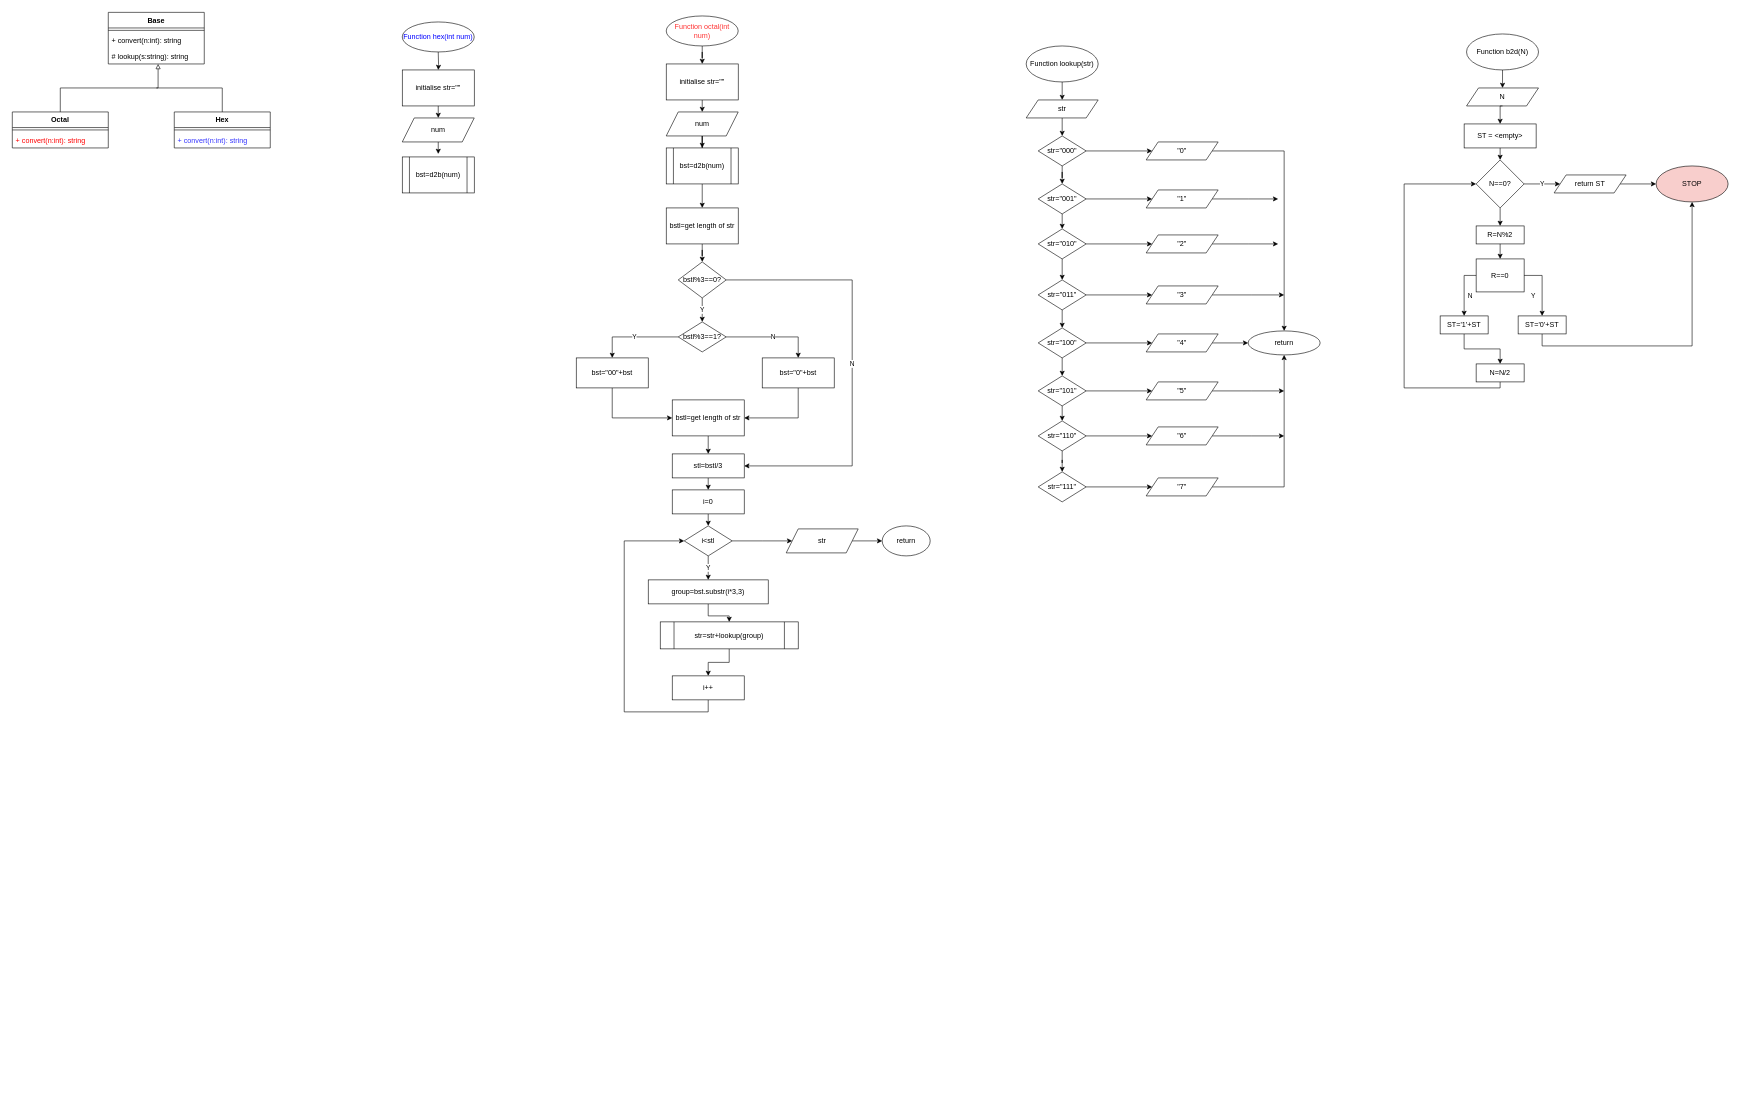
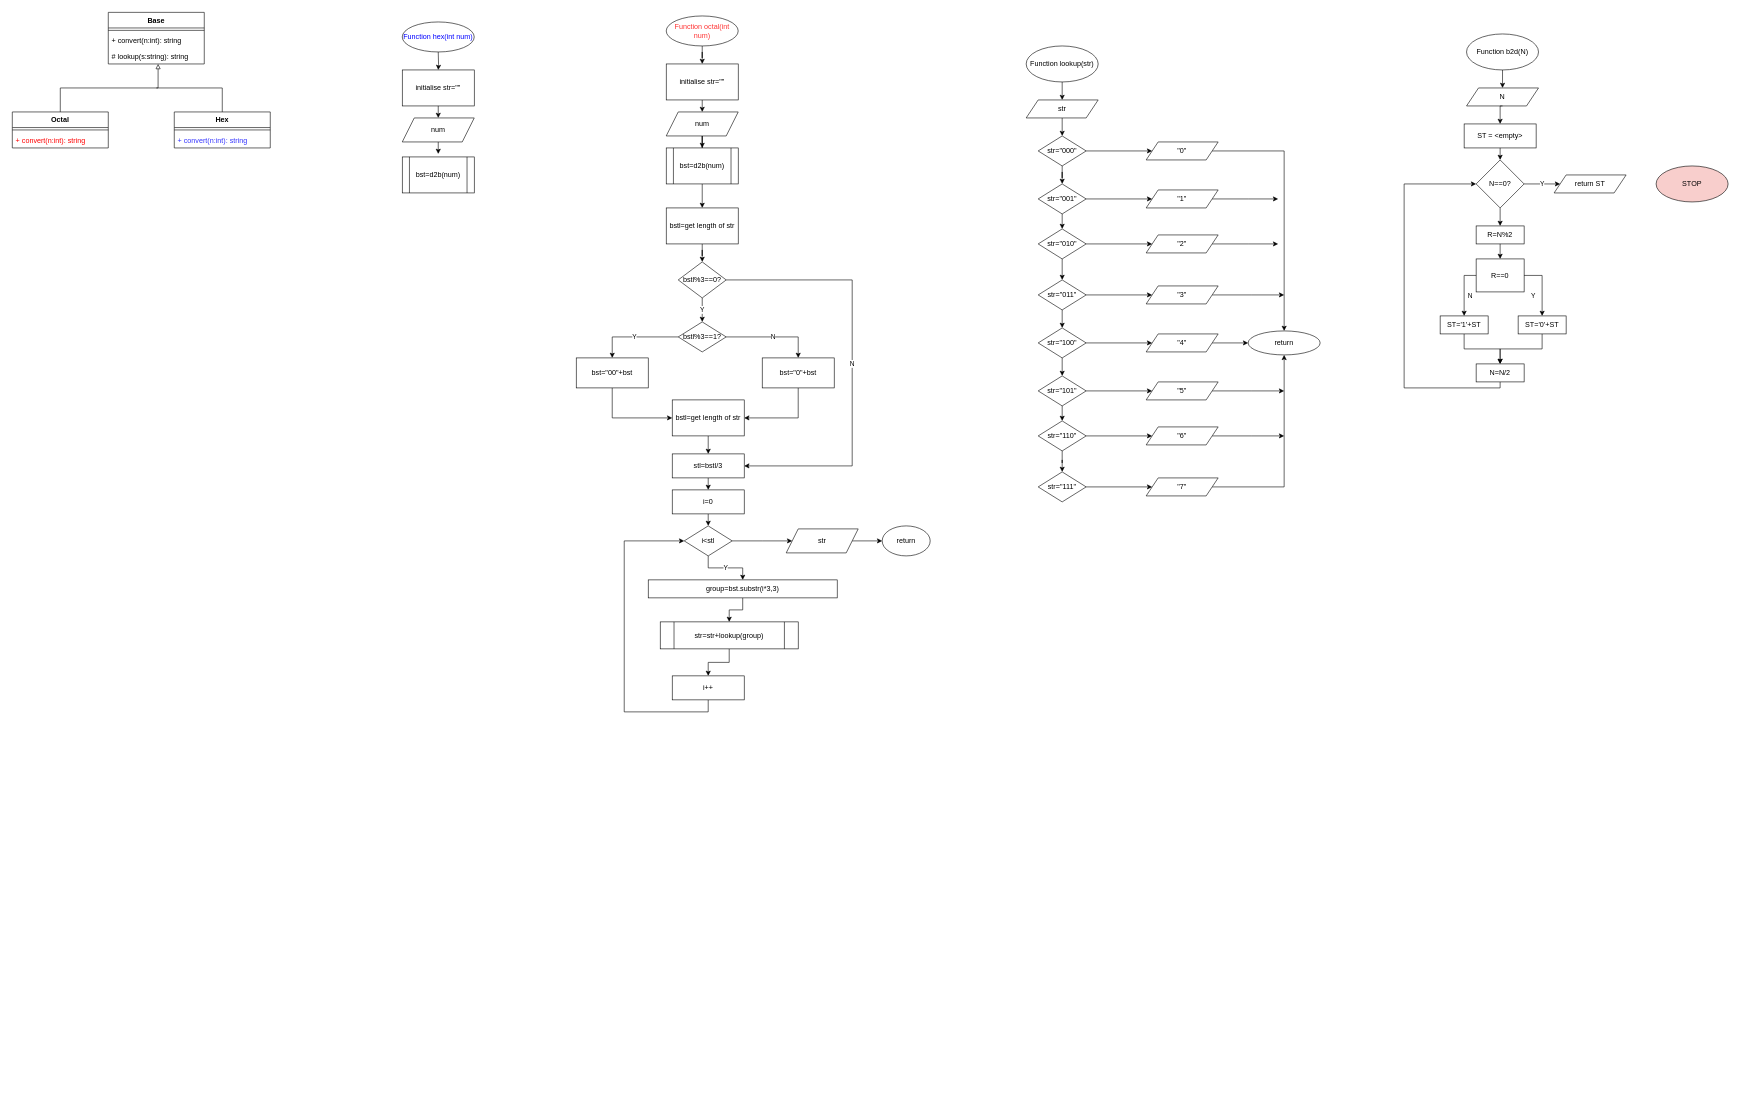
edge "return ST" -> "STOP": removed
edge "ST='0'+ST" -> "STOP": now "ST='0'+ST" -> "N=N/2"
node "group=bst.substr(i*3,3)": size 120x24 -> 189x18
